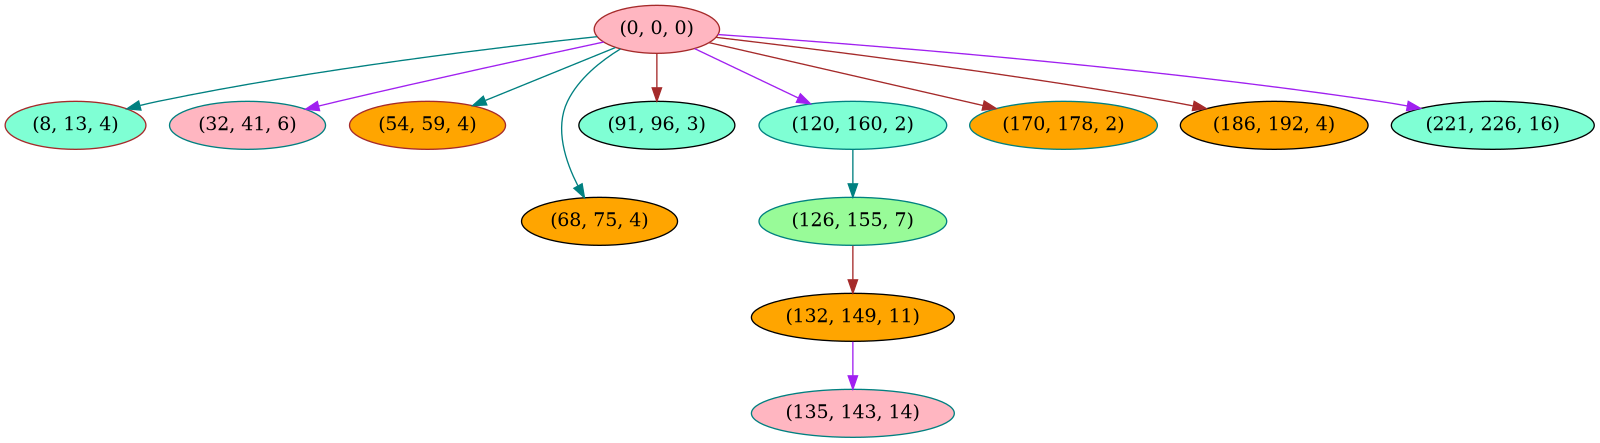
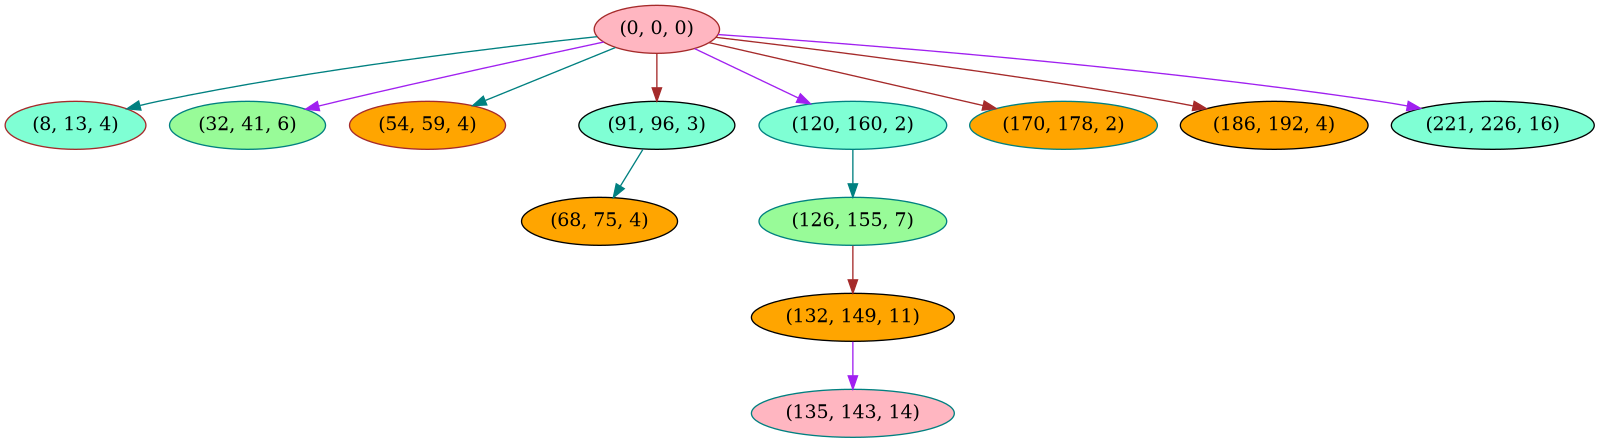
edge "(0, 0, 0)" -> "(68, 75, 4)": now "(91, 96, 3)" -> "(68, 75, 4)"
node "(32, 41, 6)": fillcolor lightpink -> palegreen
